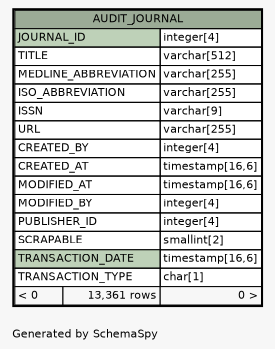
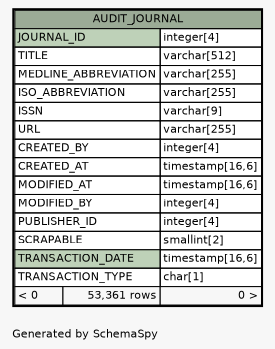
node "AUDIT_JOURNAL": text "13,361 rows" -> "53,361 rows"
